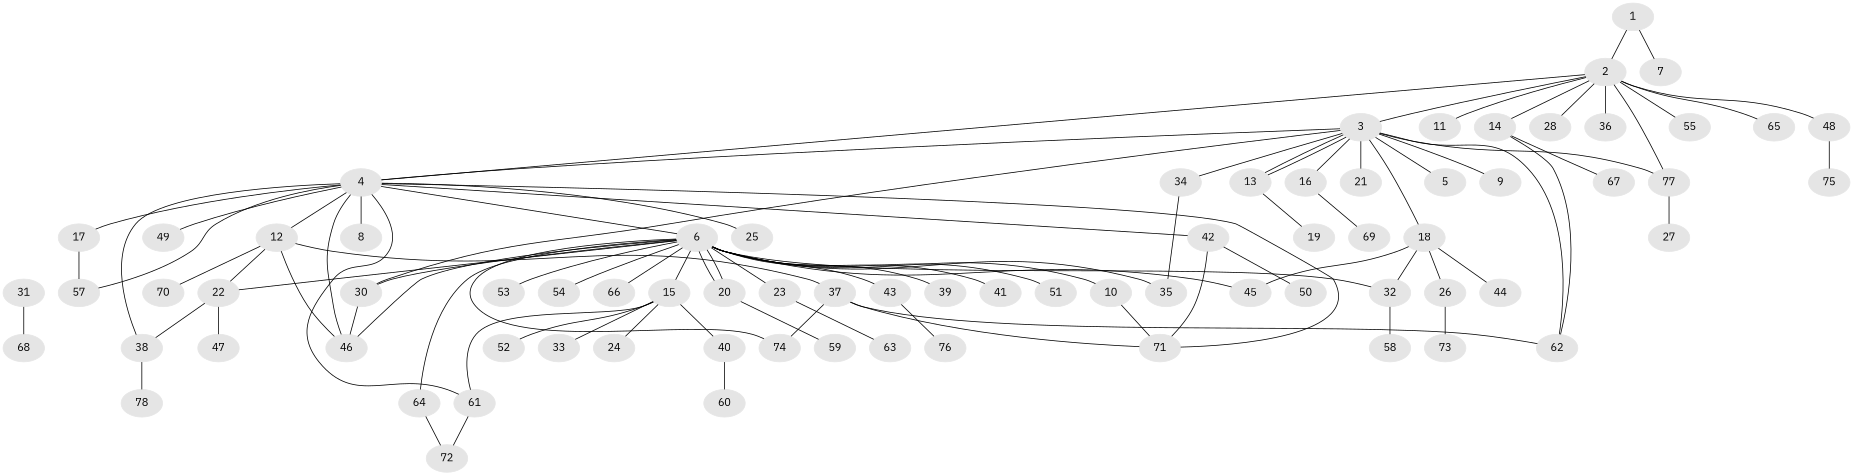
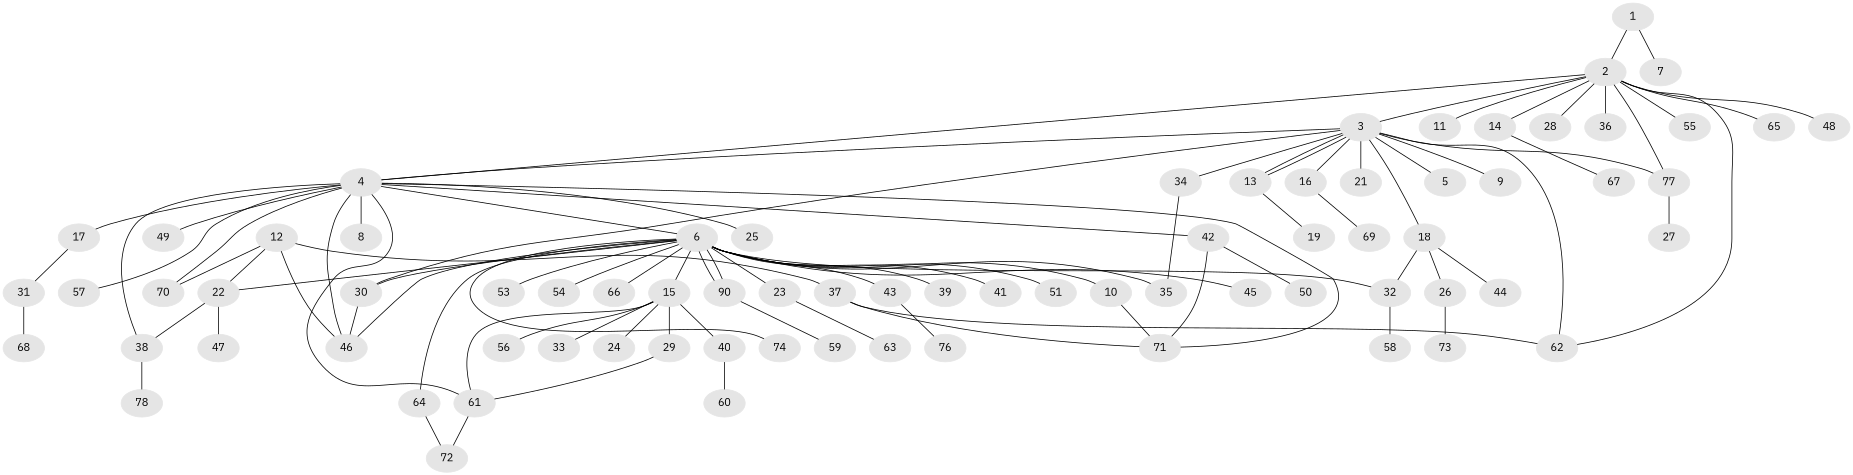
node "75": removed
edge "4" -- "12": now "4" -- "70"
edge "14" -- "62": now "2" -- "62"
edge "17" -- "57": now "17" -- "31"
edge "18" -- "45": removed
node "20": label "20" -> "90"
edge "37" -- "74": removed
node "52": label "52" -> "56"
node "29": added
